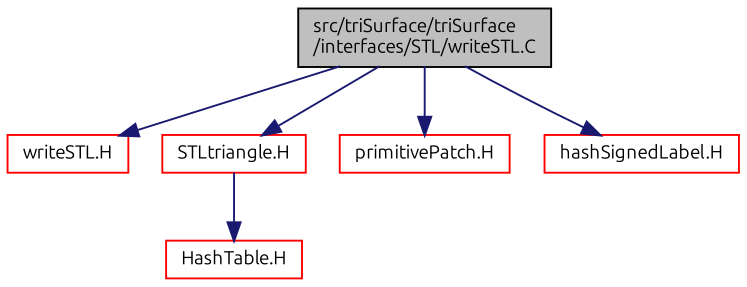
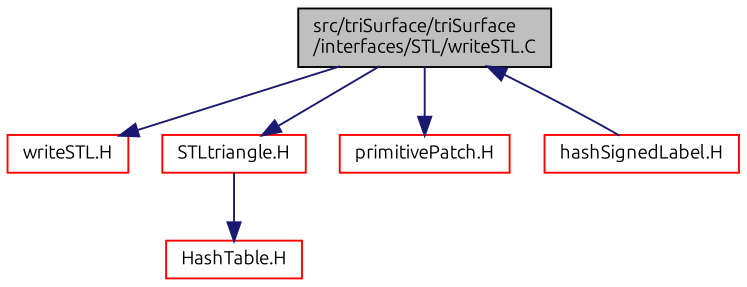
edge "src/triSurface/triSurface /interfaces/STL/writeSTL.C" -> "hashSignedLabel.H": reversed
